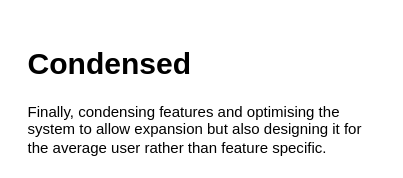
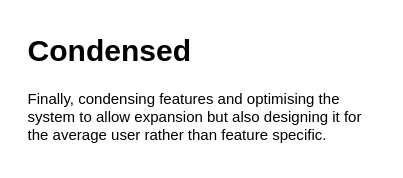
node "CondensedFinally, condensing features and optimising the system to allow expansion but also designing it for the average user rather than feature specific.": moved (201, 101) -> (201, 88)
